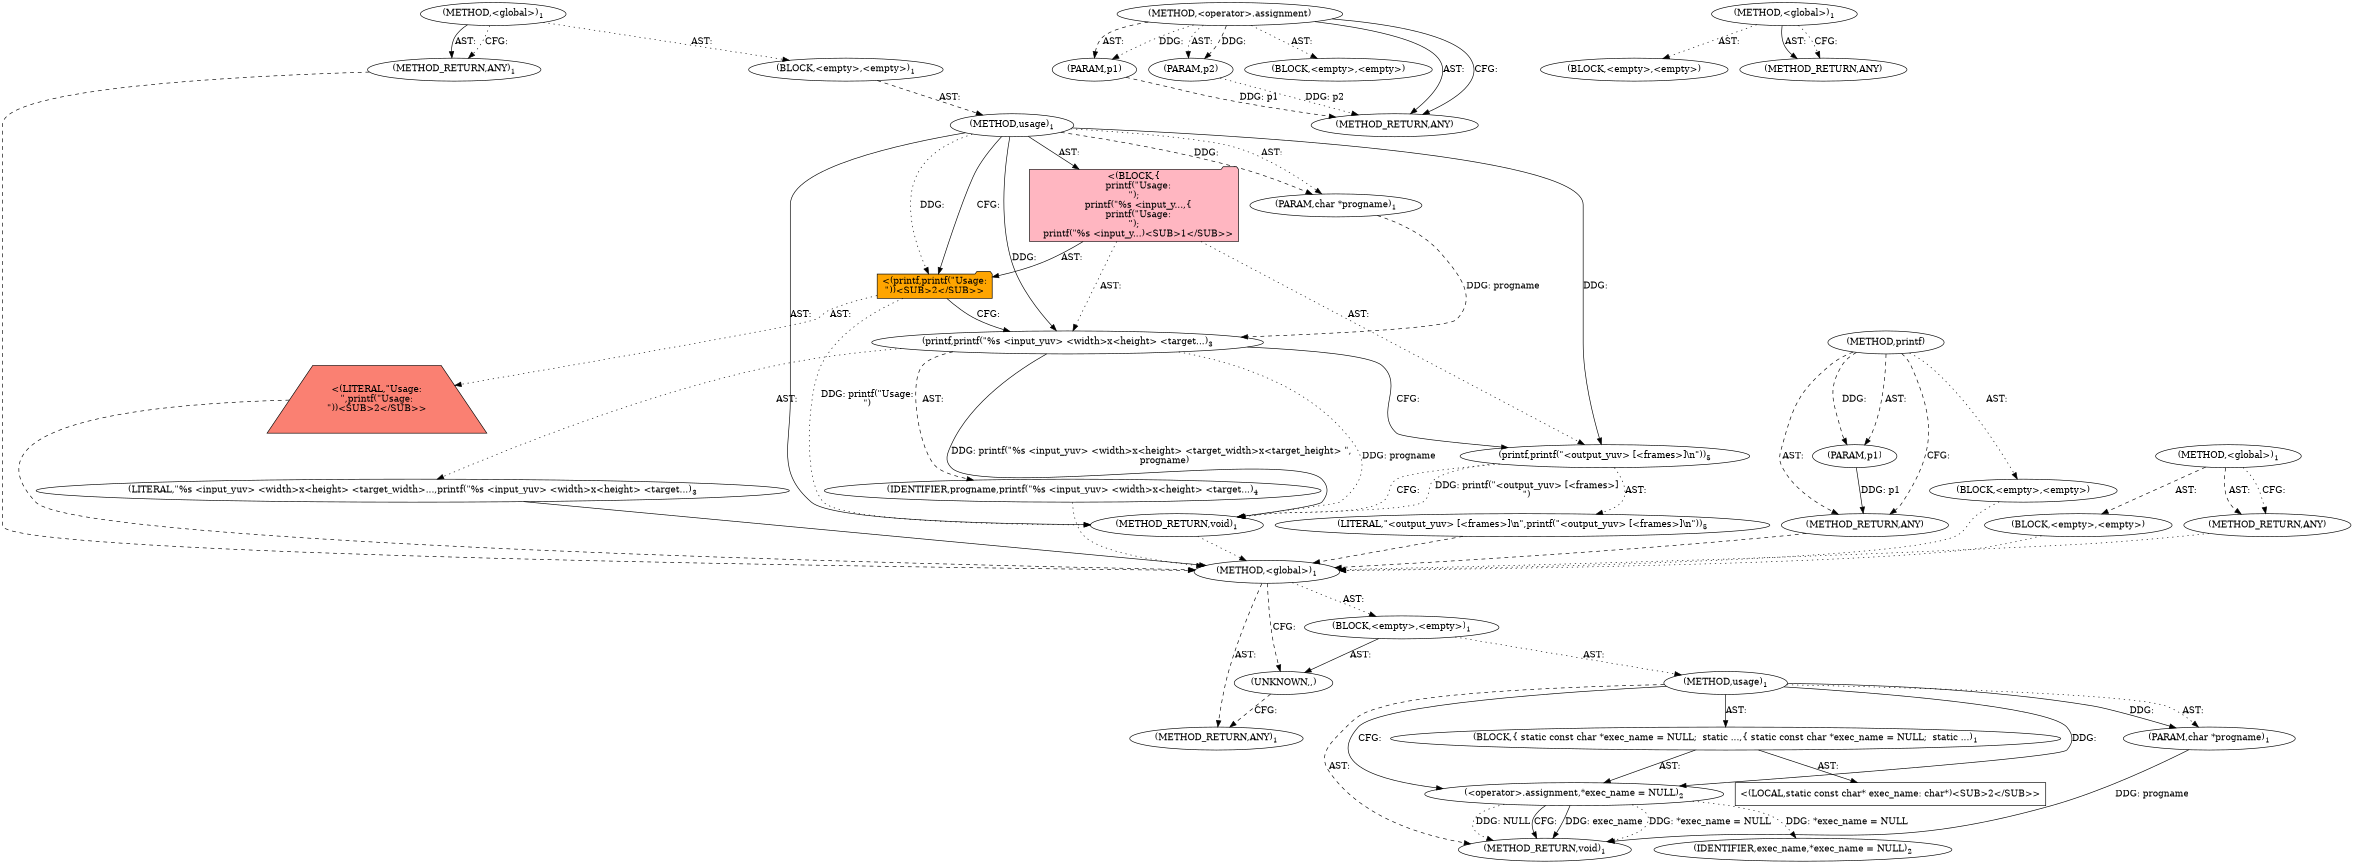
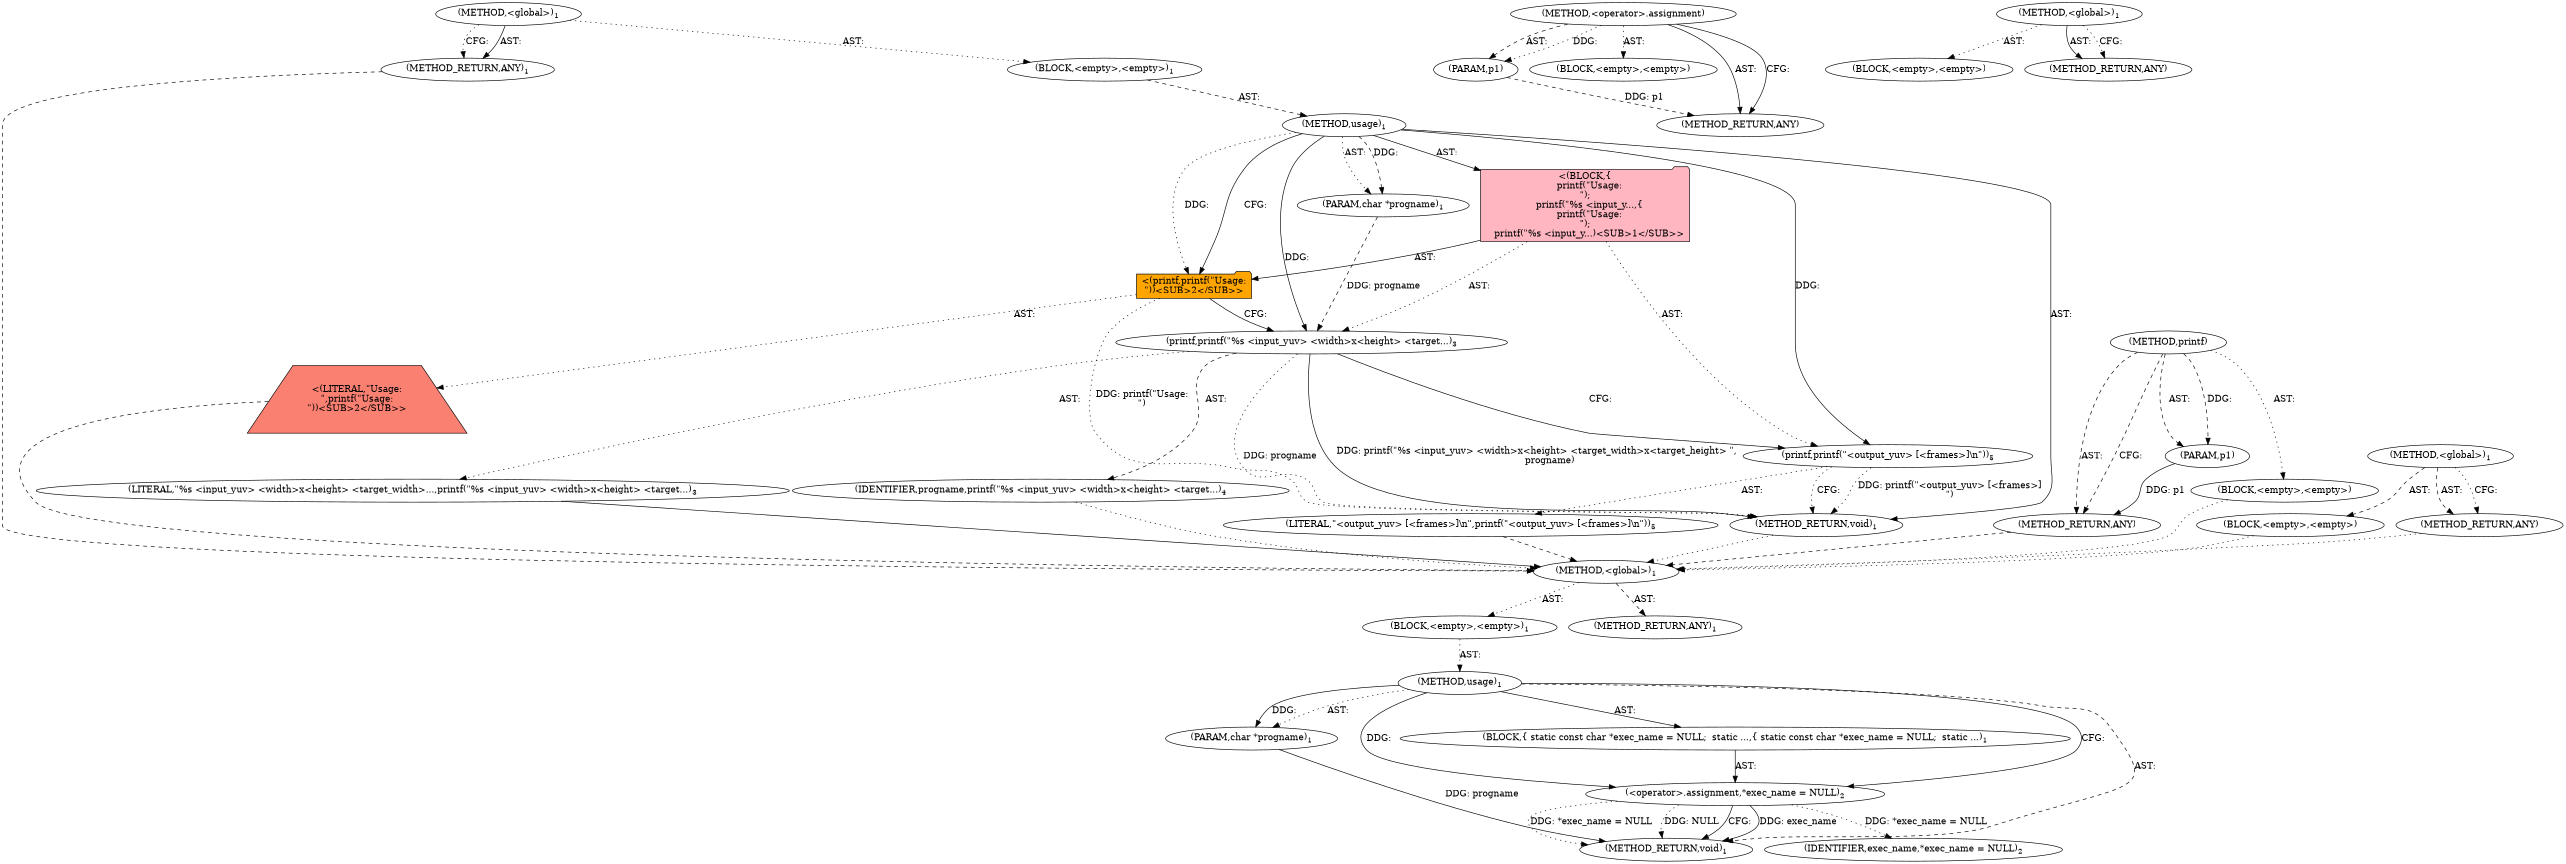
node "(PARAM,p2)": removed
node "(UNKNOWN,,)": removed
node "<(LOCAL,static const char* exec_name: char*)<SUB>2</SUB>>": removed
